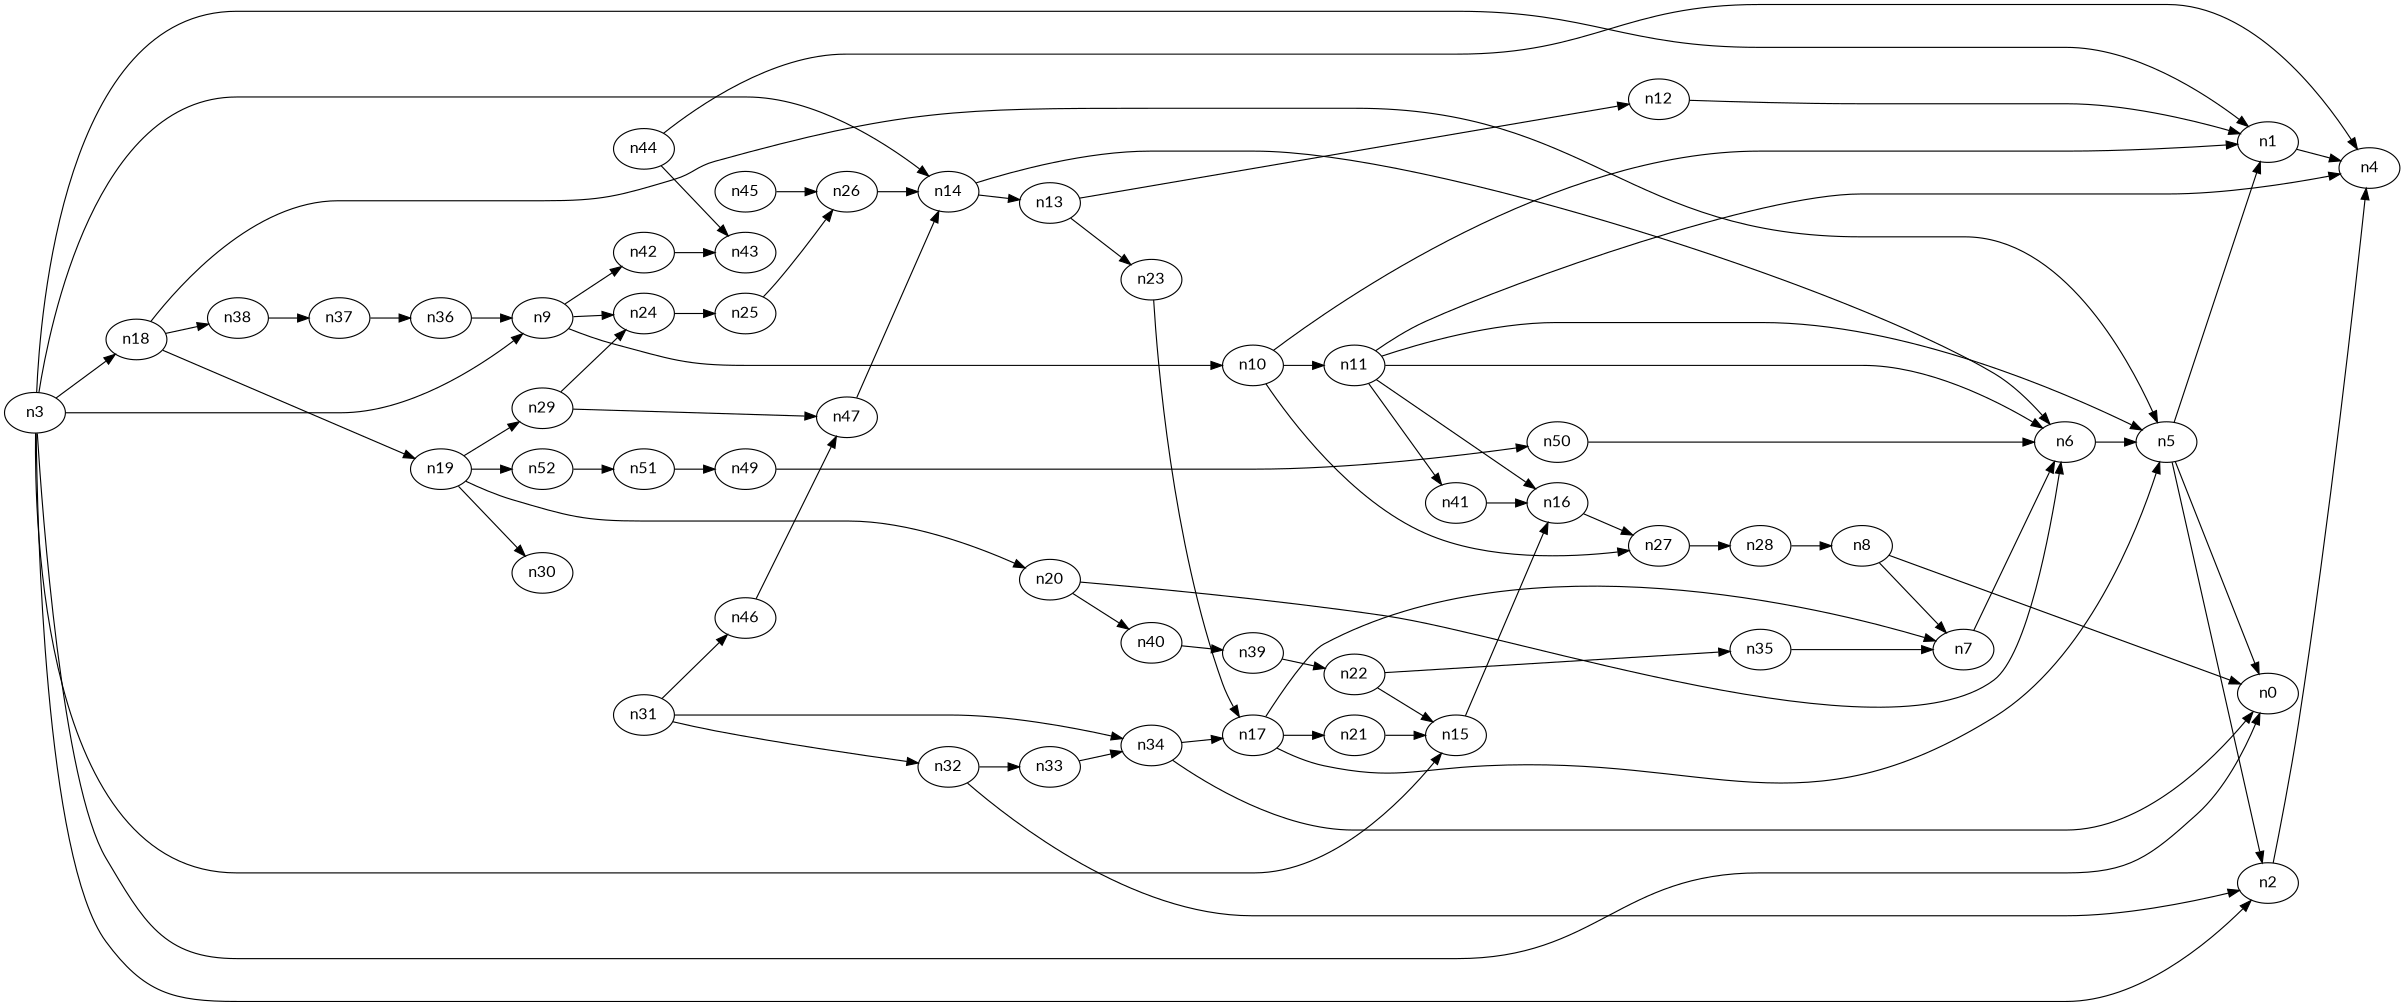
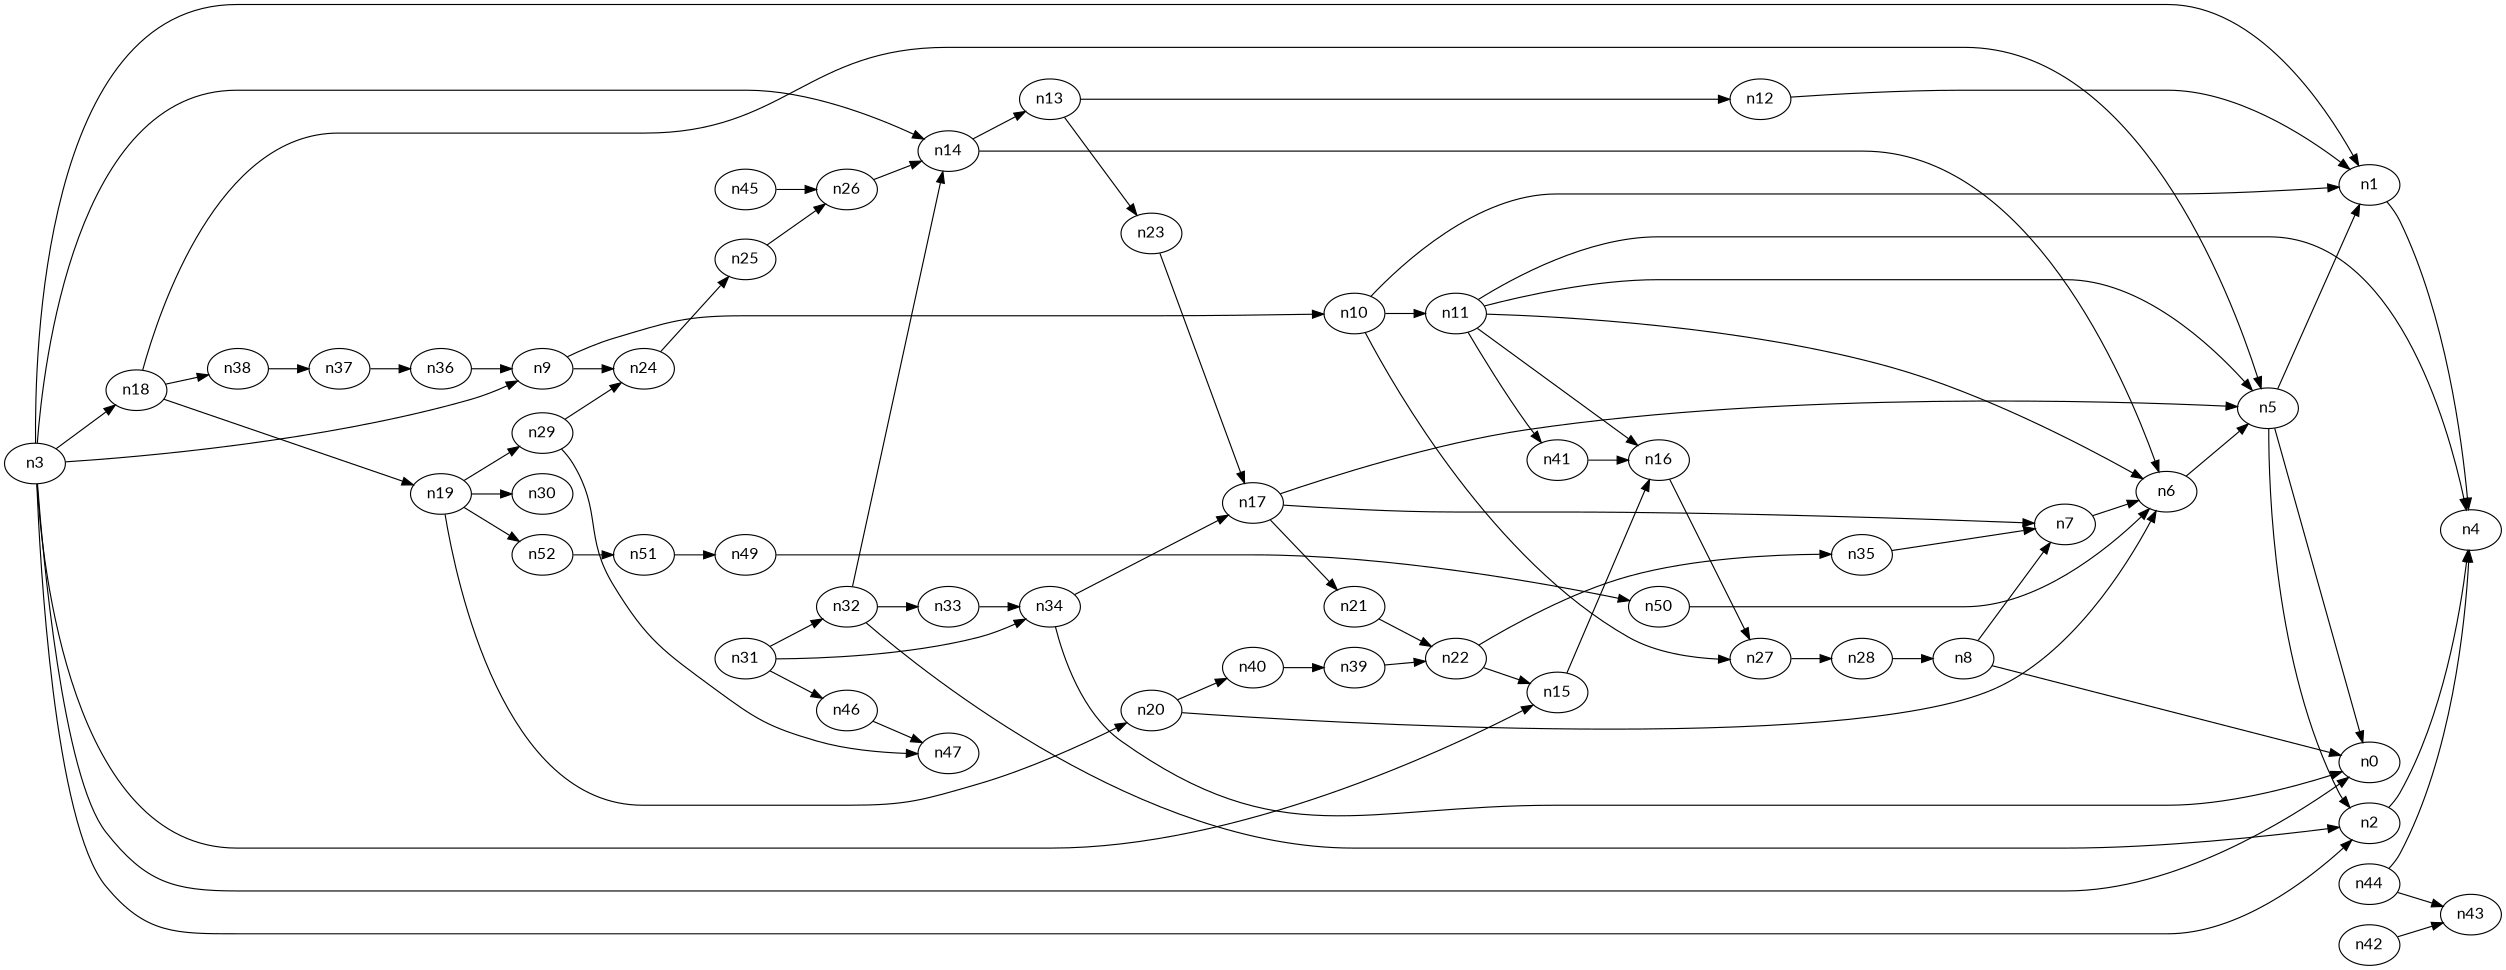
edge "n9" -> "n42": removed
edge "n47" -> "n14": now "n32" -> "n14"
edge "n21" -> "n15": now "n21" -> "n22"
